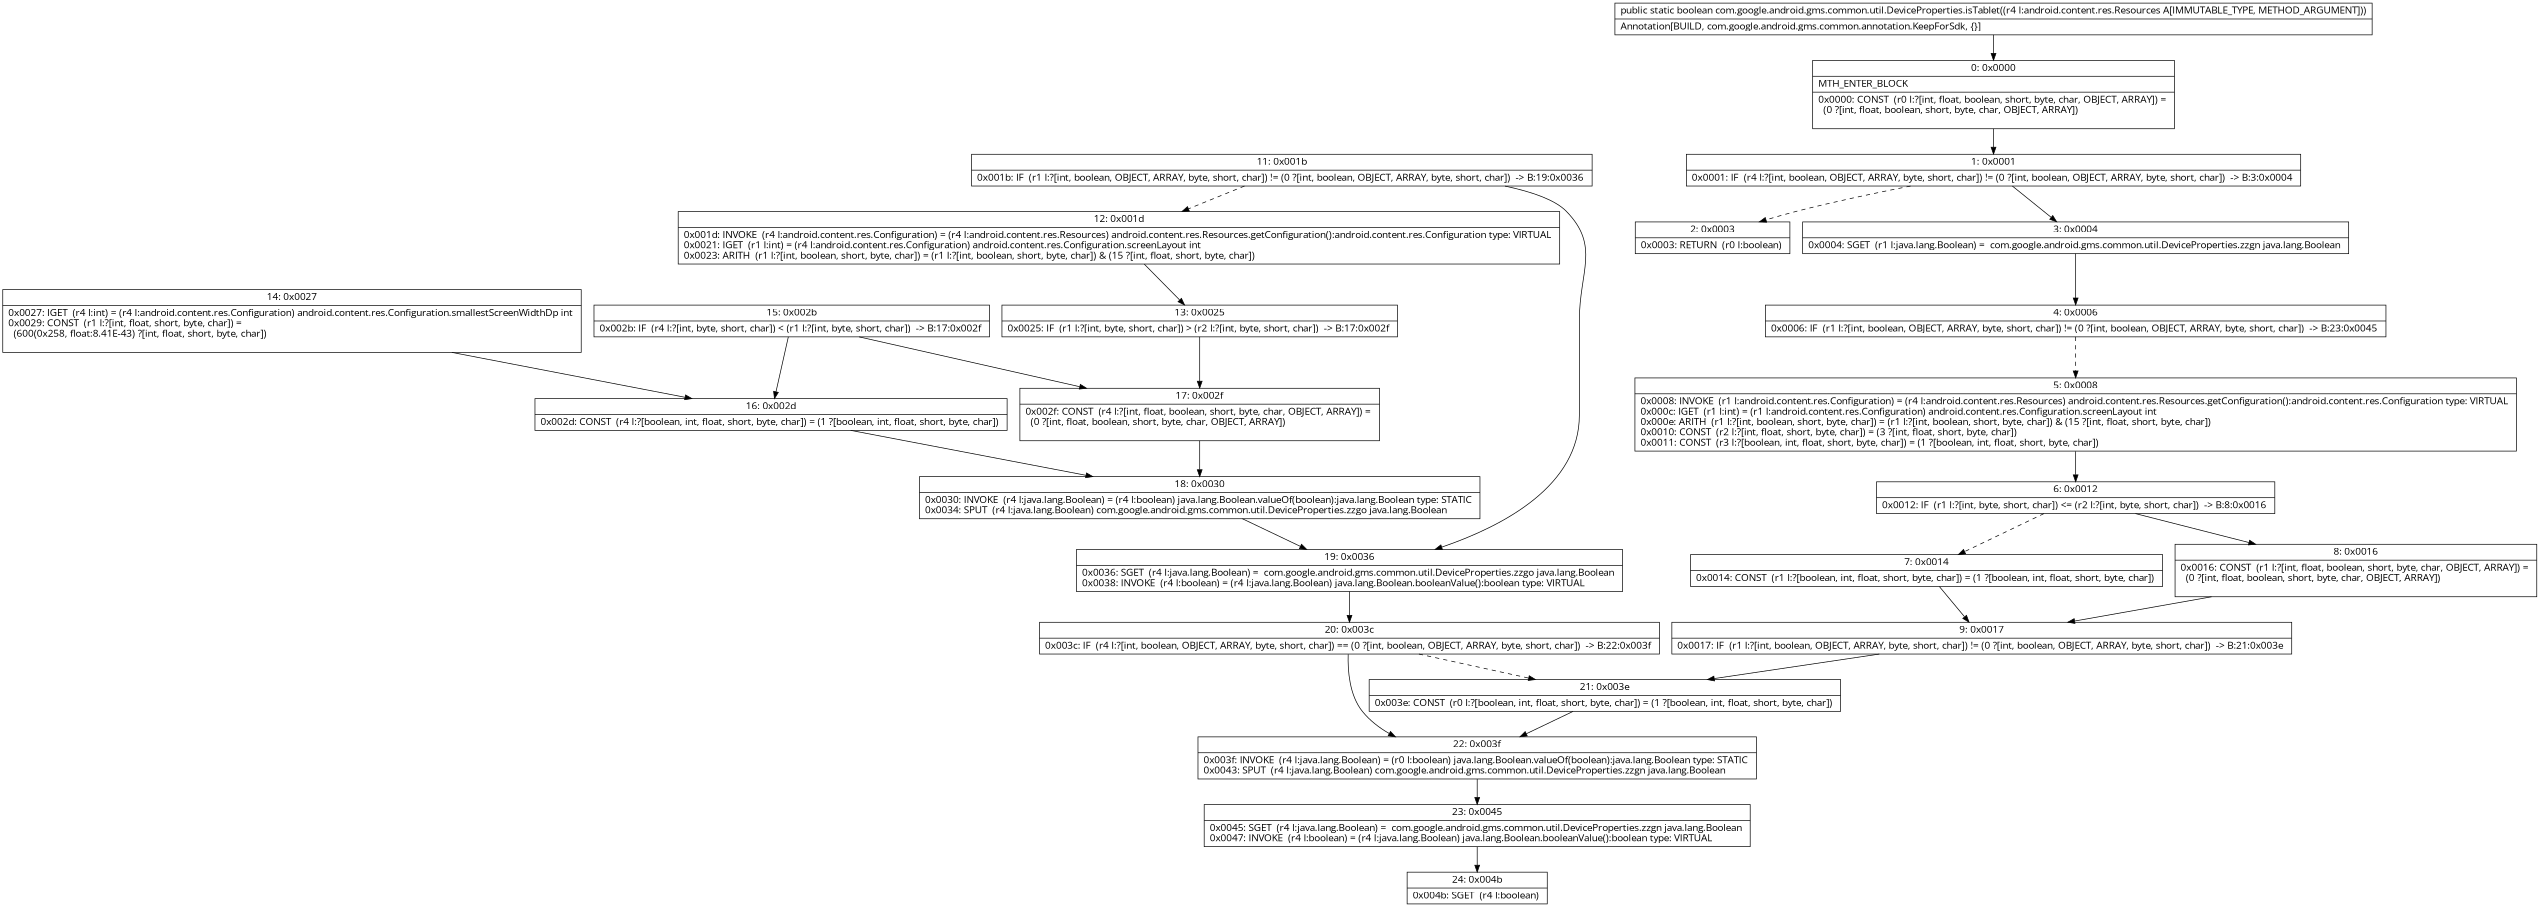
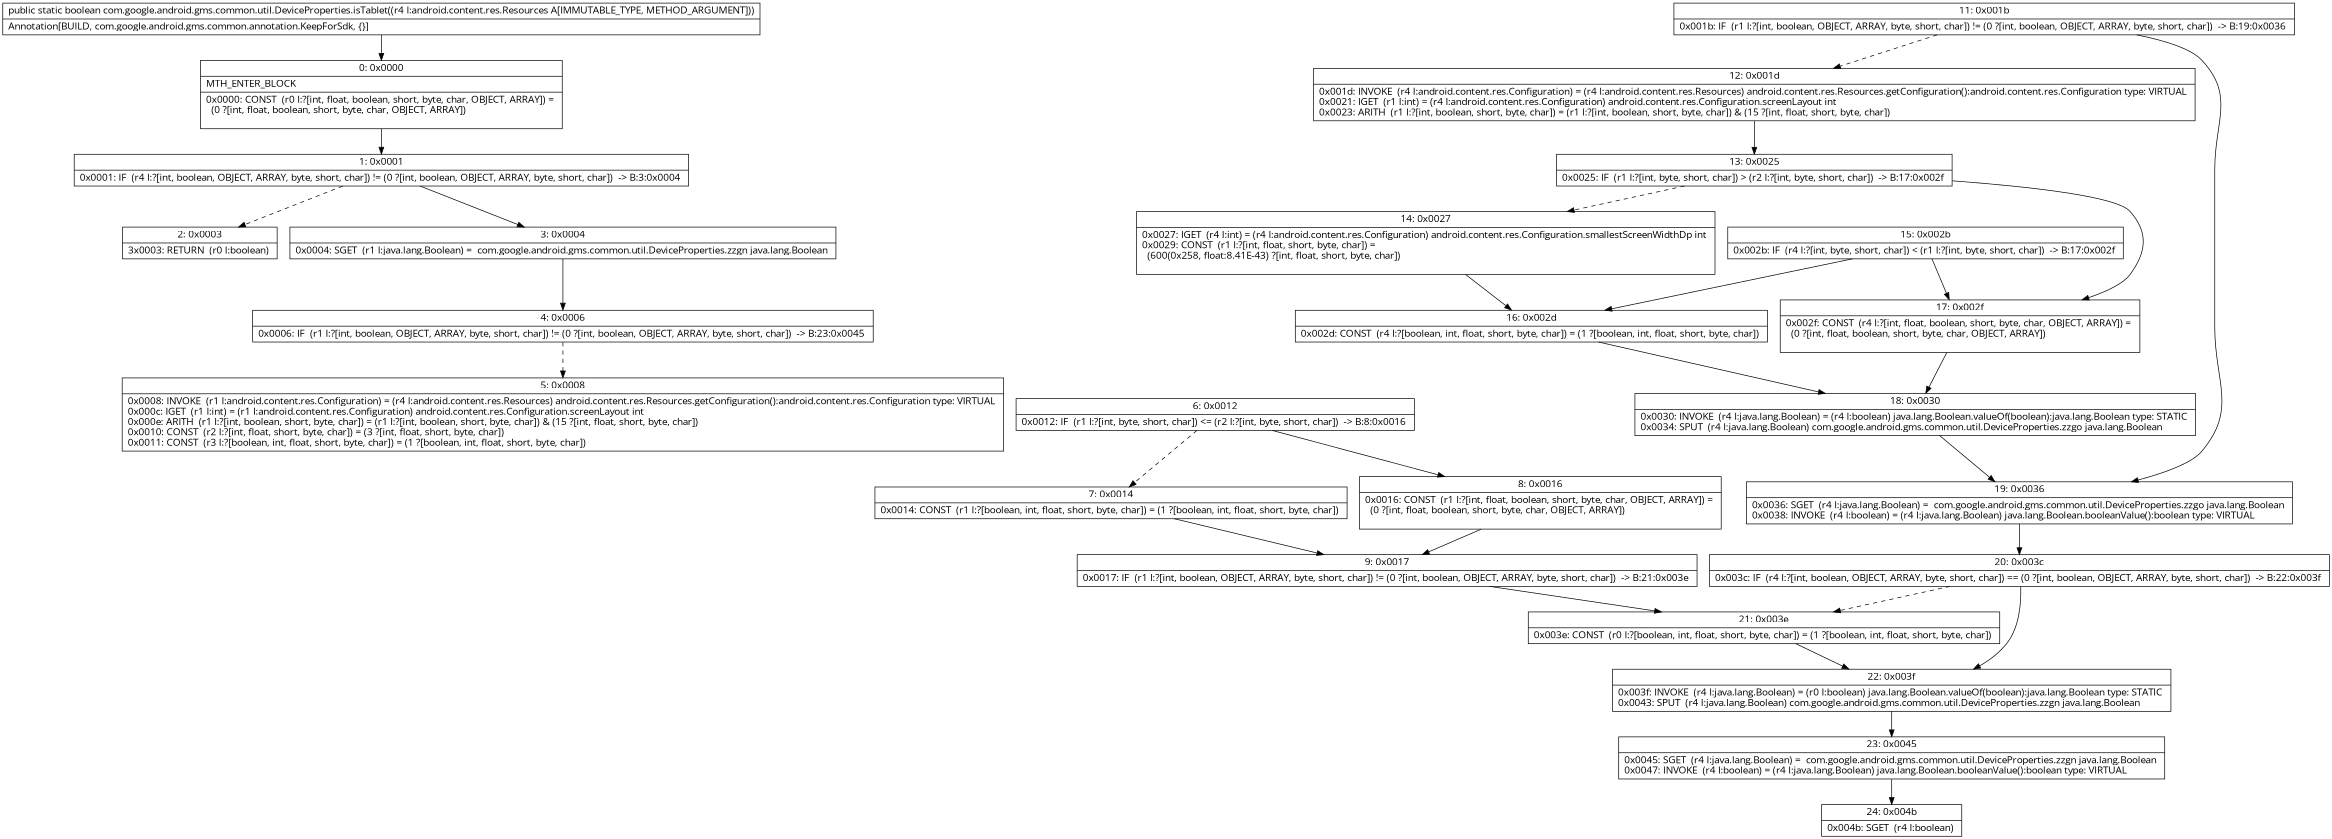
edge "13: 0x0025" -> "14: 0x0027": added
node "2: 0x0003": text "0x0003: RETURN  (r0 I:boolean)" -> "3x0003: RETURN  (r0 I:boolean)"
edge "5: 0x0008" -> "6: 0x0012": removed
